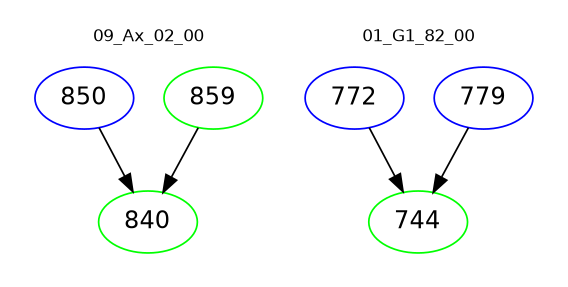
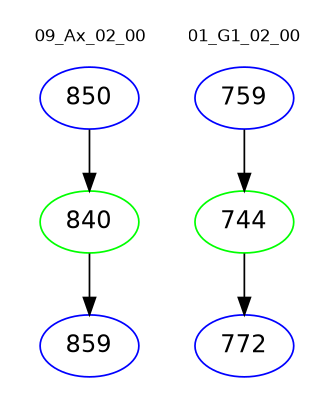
cluster "01_G1_82_00": label "01_G1_82_00" -> "01_G1_02_00"
node "859": color green -> blue
node "779": label "779" -> "759"
edge "859" -> "840": reversed
edge "772" -> "744": reversed
